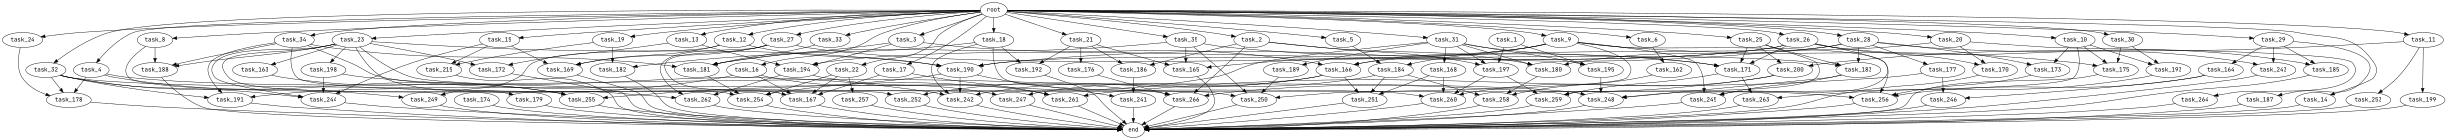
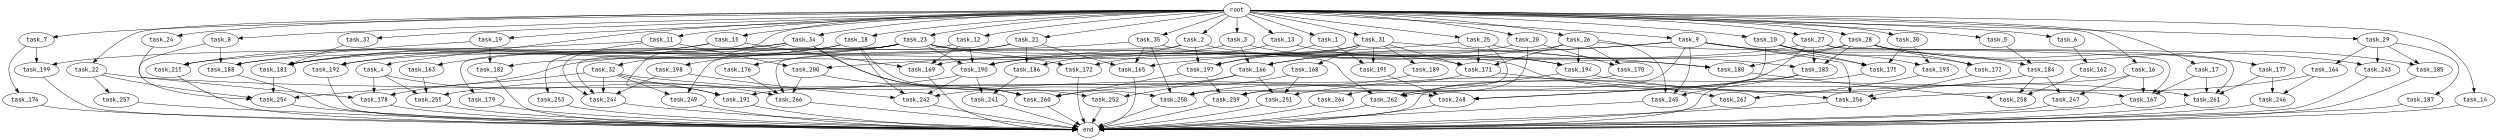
edge "root" -> "task_1": added
node "task_7": added
edge "task_27" -> "task_261": added
edge "task_258" -> "end": removed
